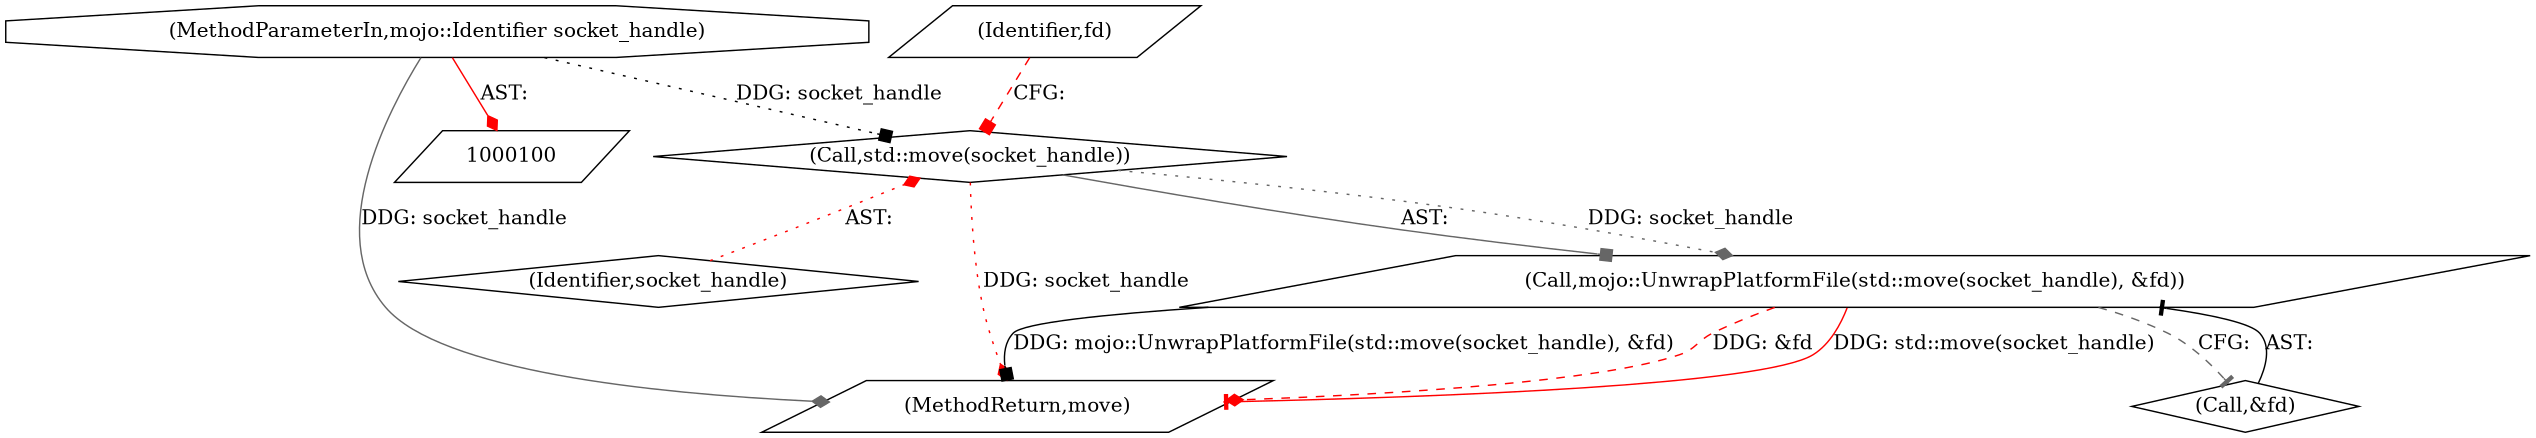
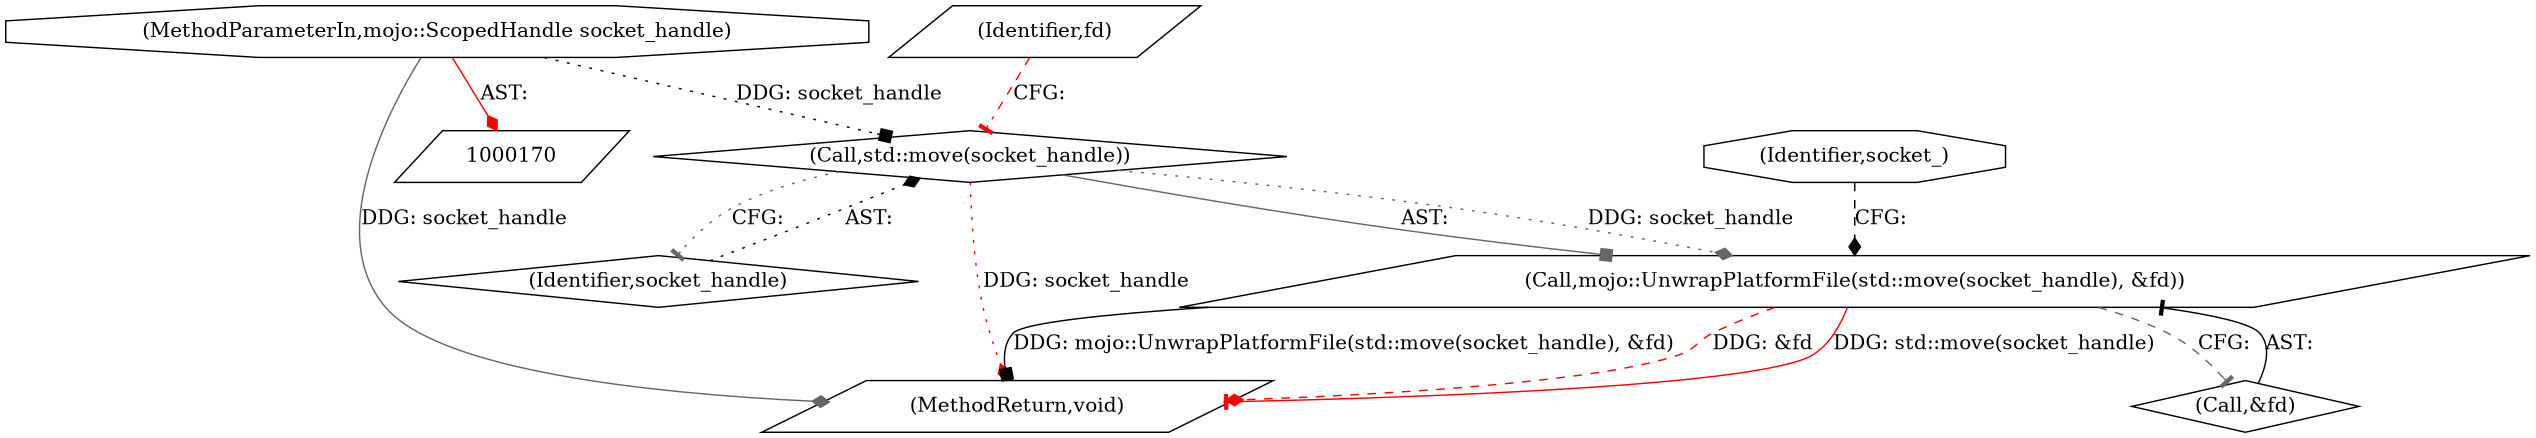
node "(MethodParameterIn,mojo::Identifier socket_handle)": label "(MethodParameterIn,mojo::Identifier socket_handle)" -> "(MethodParameterIn,mojo::ScopedHandle socket_handle)"
edge "(Identifier,fd)" -> "(Call,std::move(socket_handle))": arrowhead box -> tee
node "1000100": label "1000100" -> "1000170"
node "(Identifier,socket_)": added
edge "(Call,std::move(socket_handle))" -> "(Identifier,socket_handle)": added, label "CFG:"
edge "(Identifier,socket_handle)" -> "(Call,std::move(socket_handle))": color red -> black
node "(MethodReturn,move)": label "(MethodReturn,move)" -> "(MethodReturn,void)"
